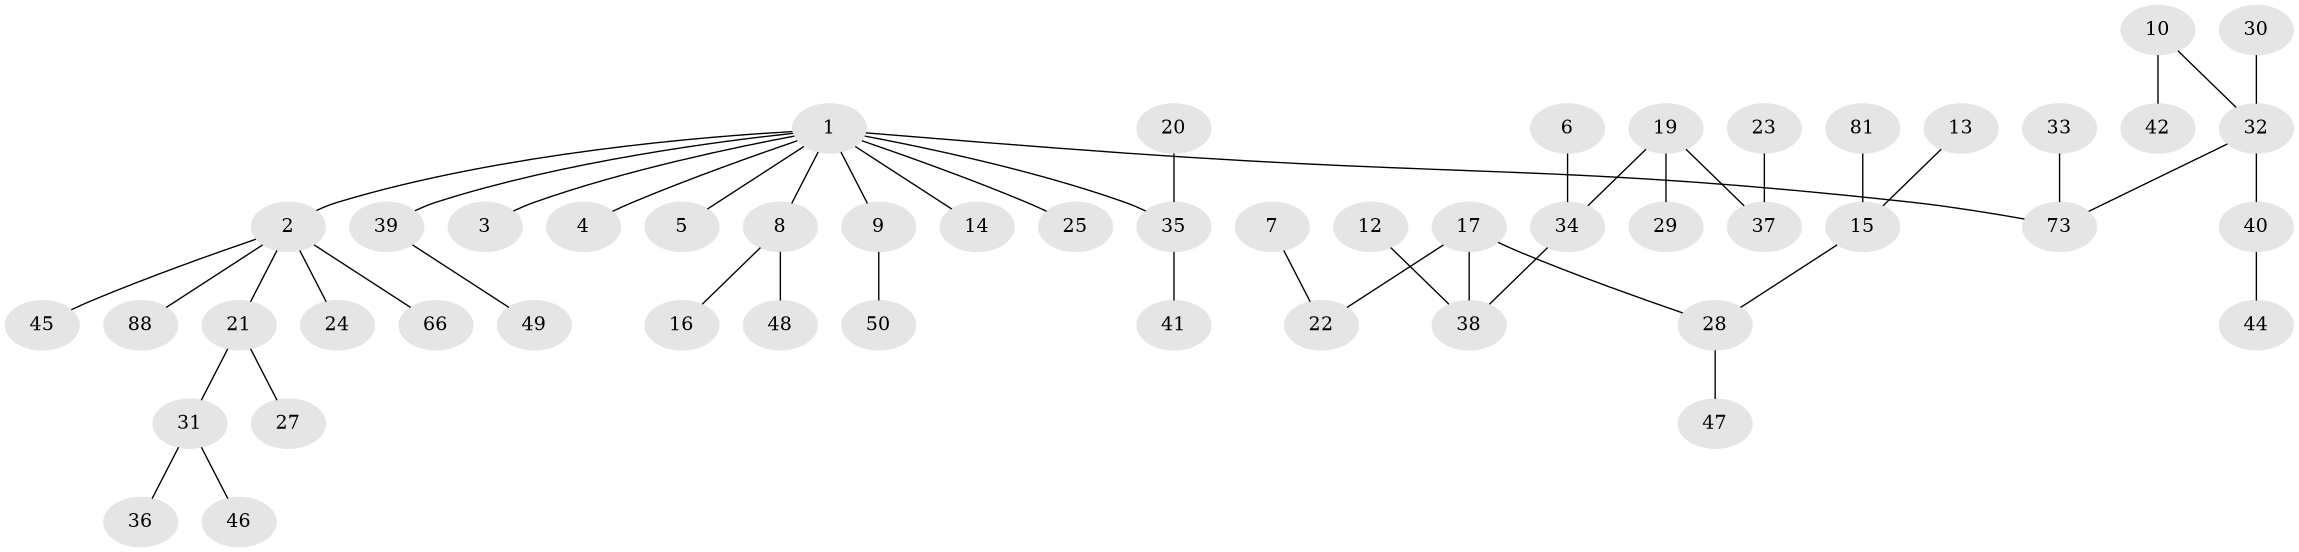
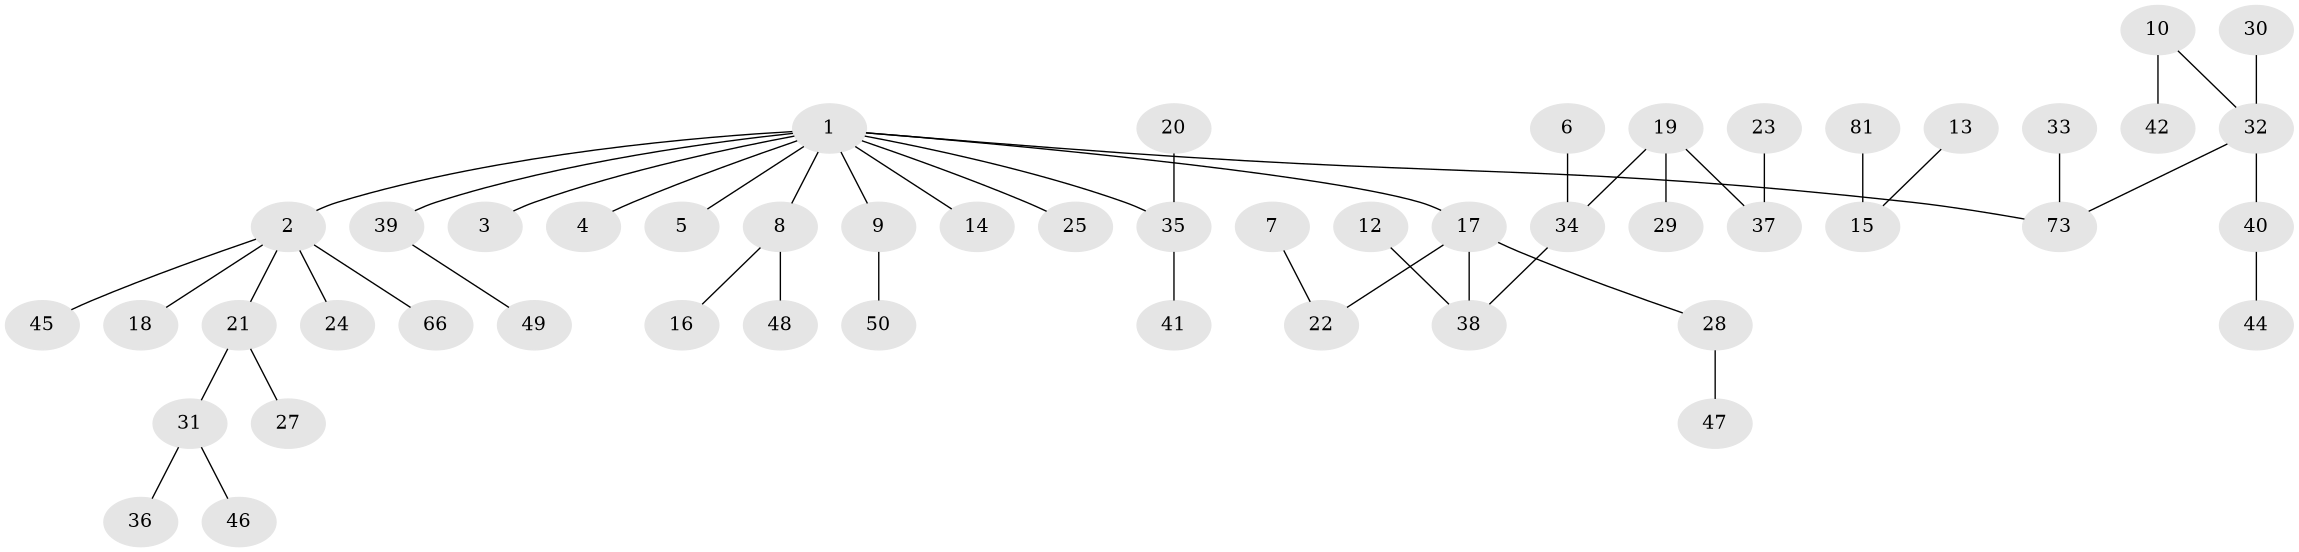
edge "1" -- "17": added
edge "15" -- "28": removed
node "88": label "88" -> "18"
